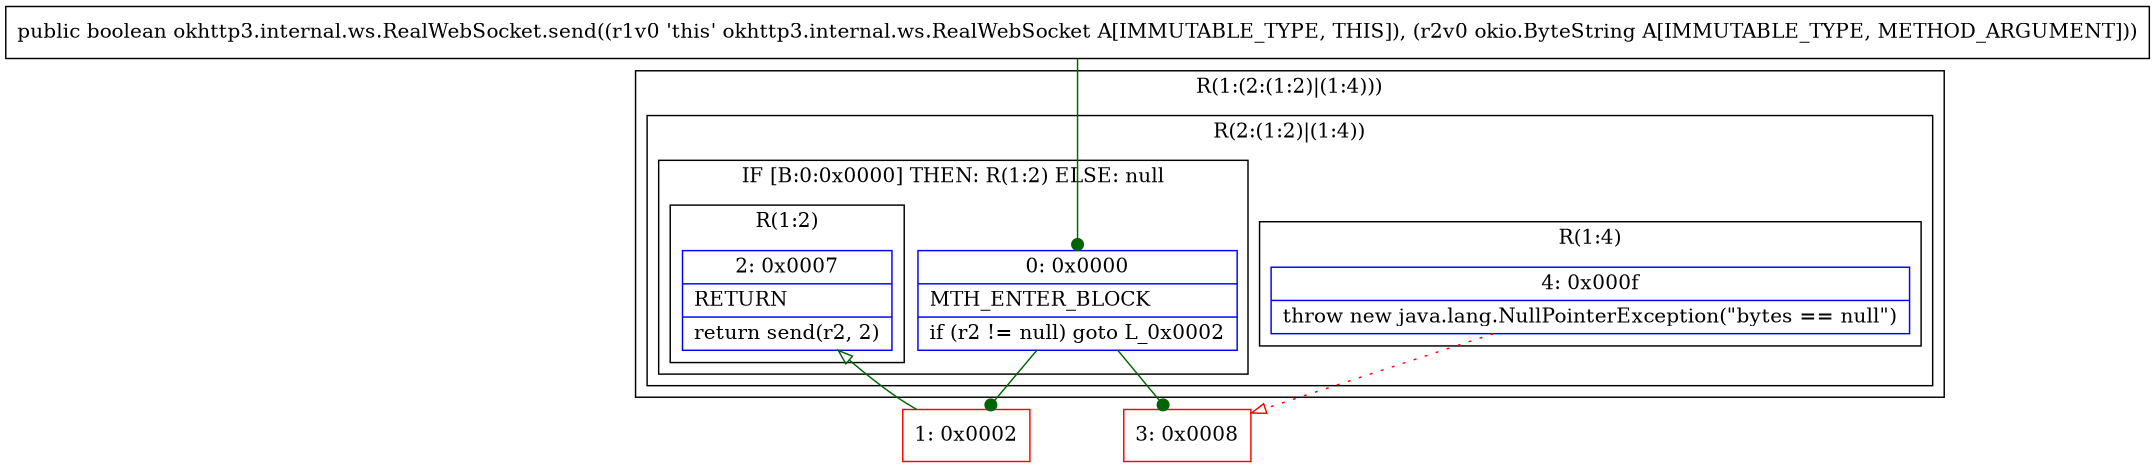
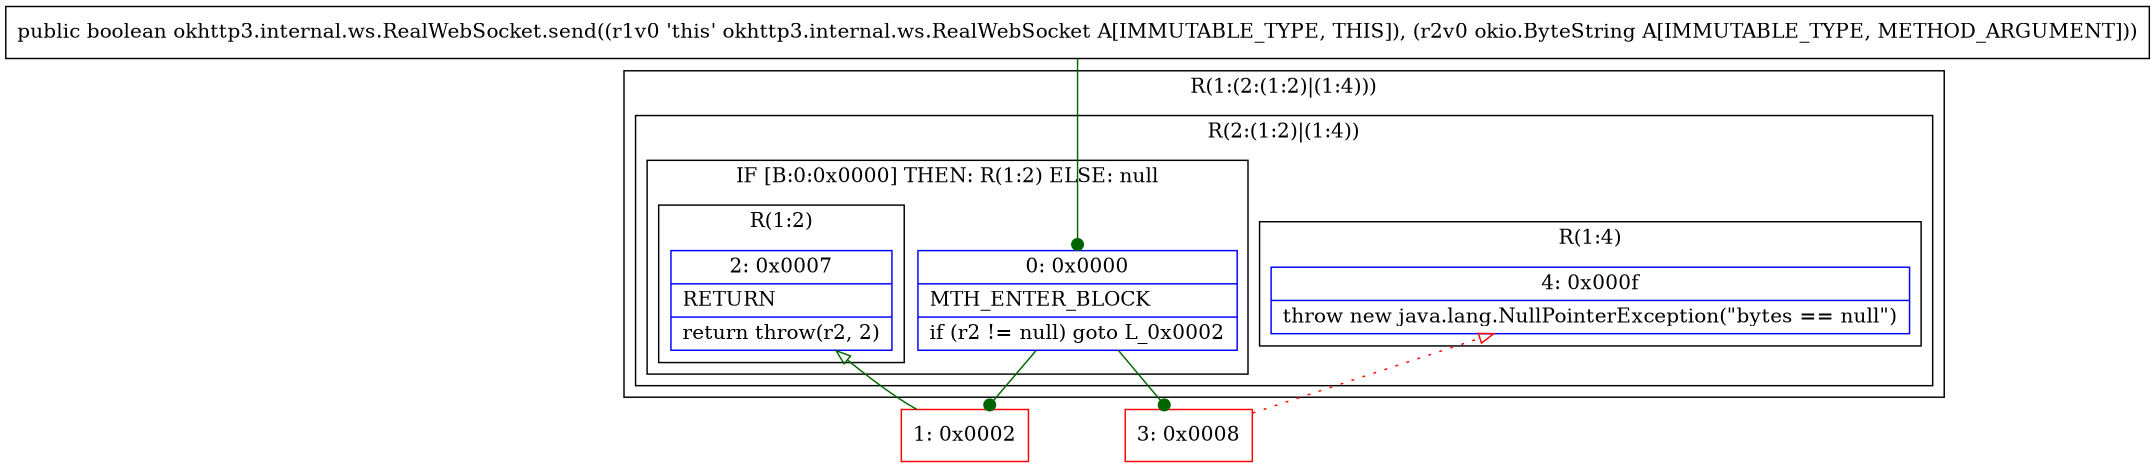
node "2: 0x0007": text "return send(r2, 2)" -> "return throw(r2, 2)"
edge "4: 0x000f" -> "3: 0x0008": reversed
